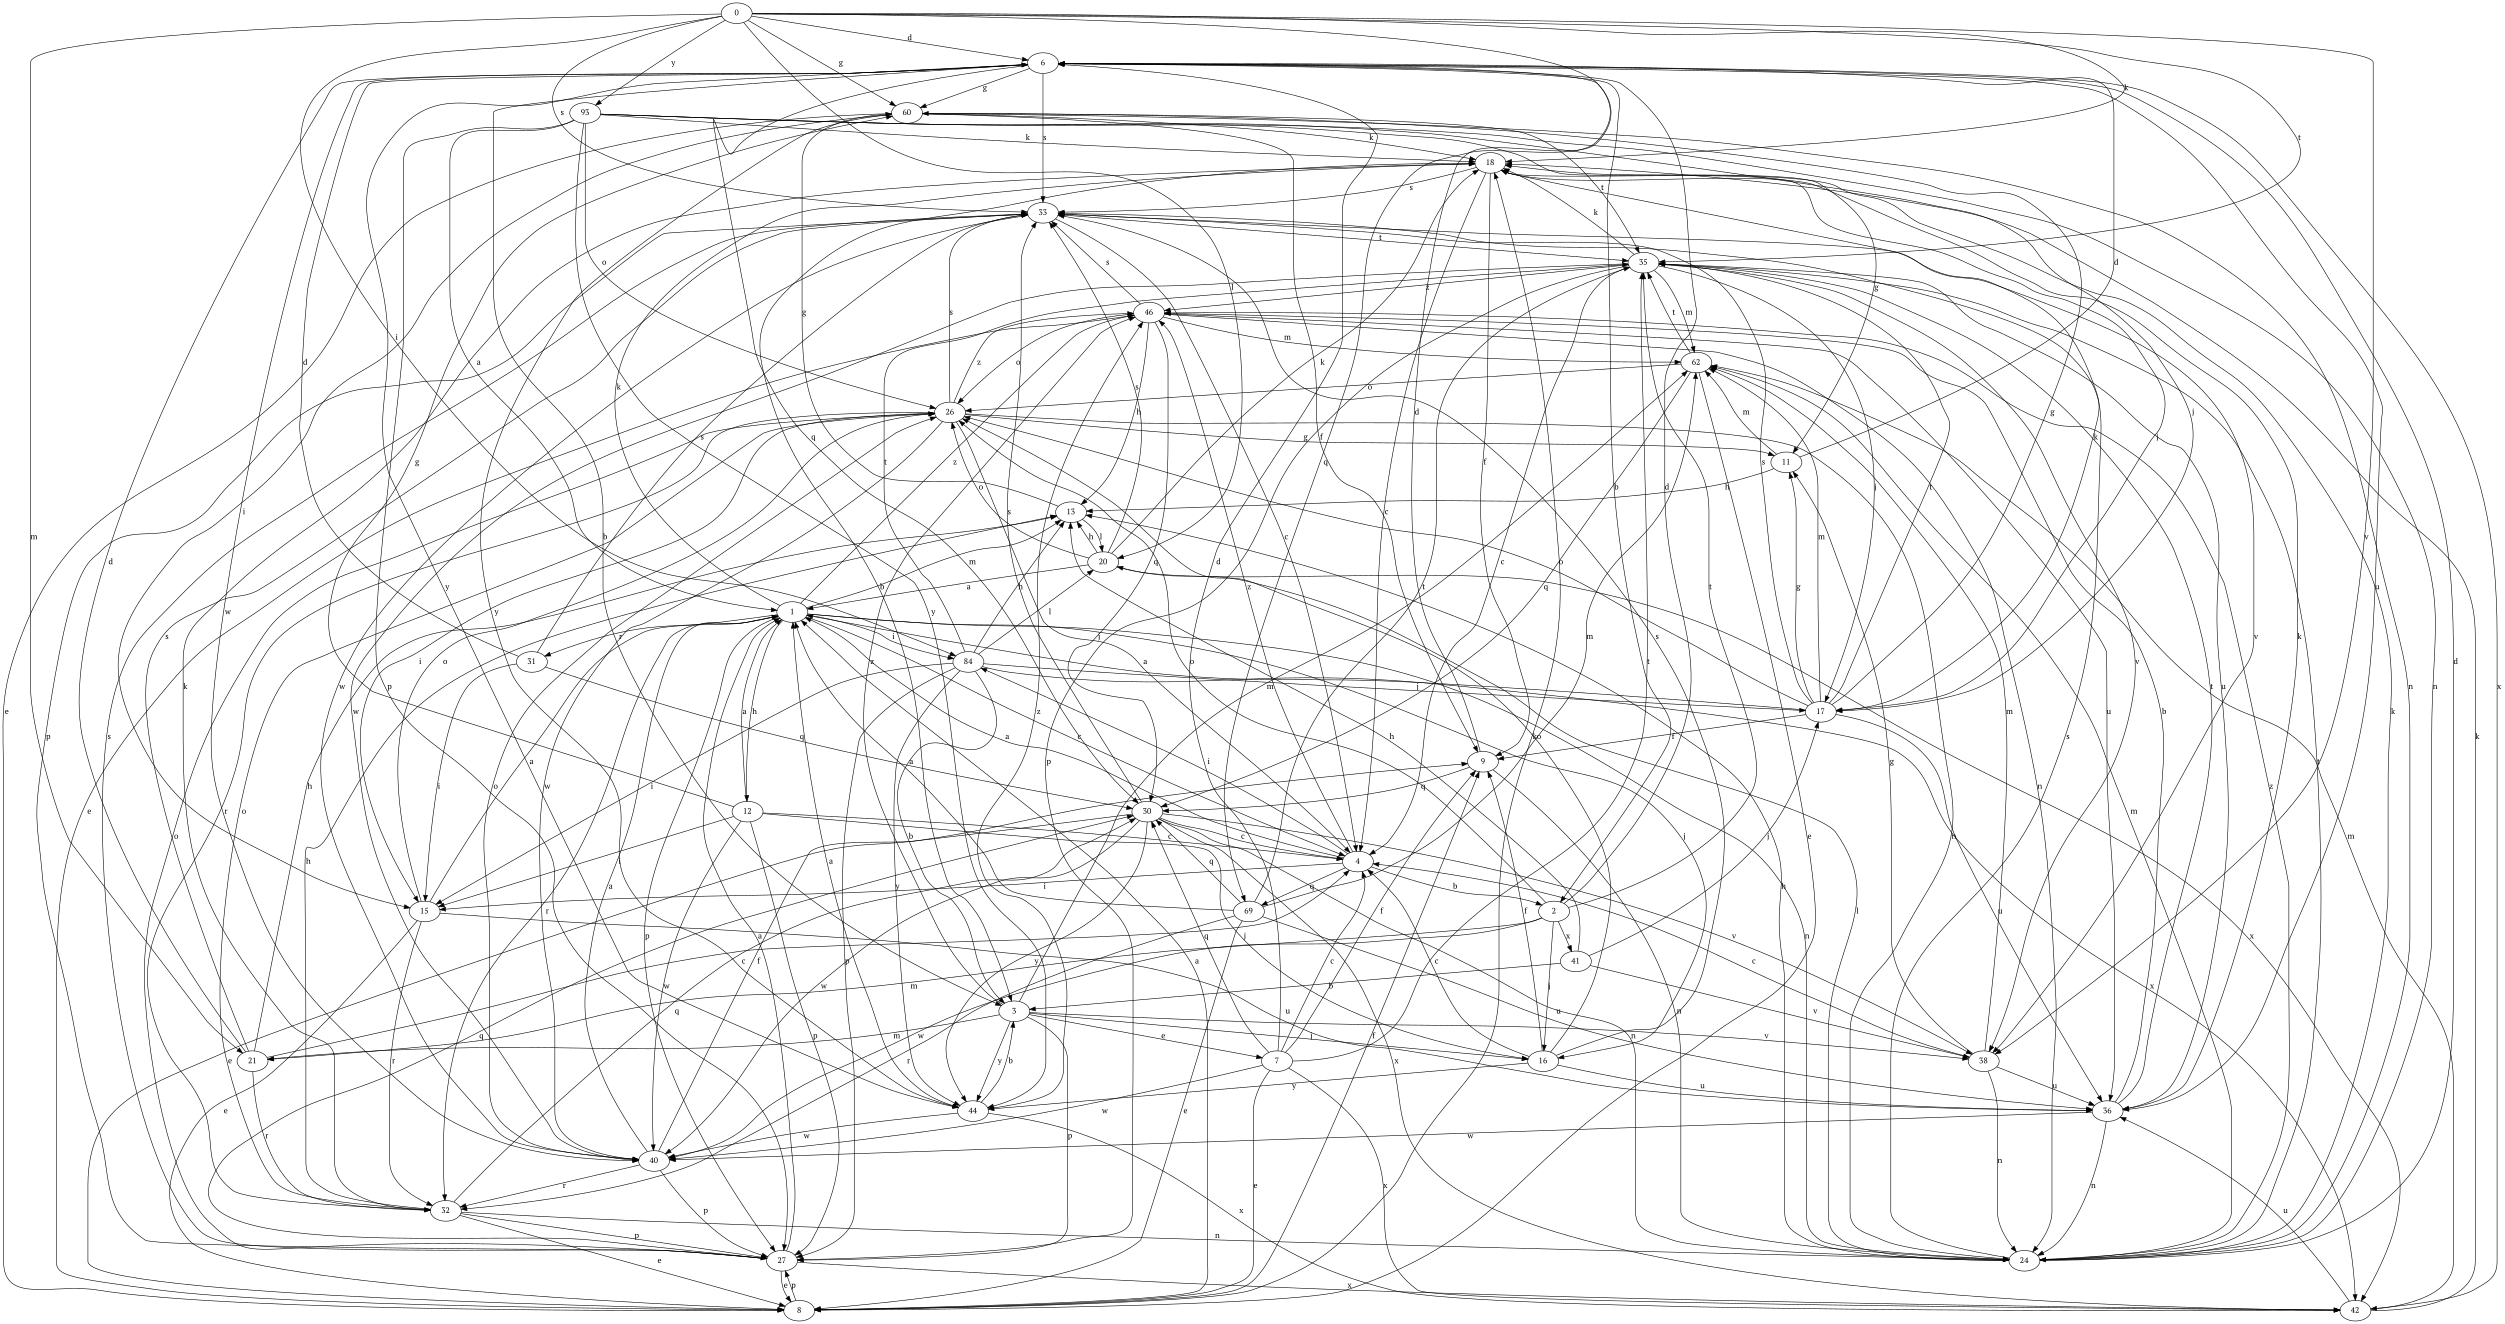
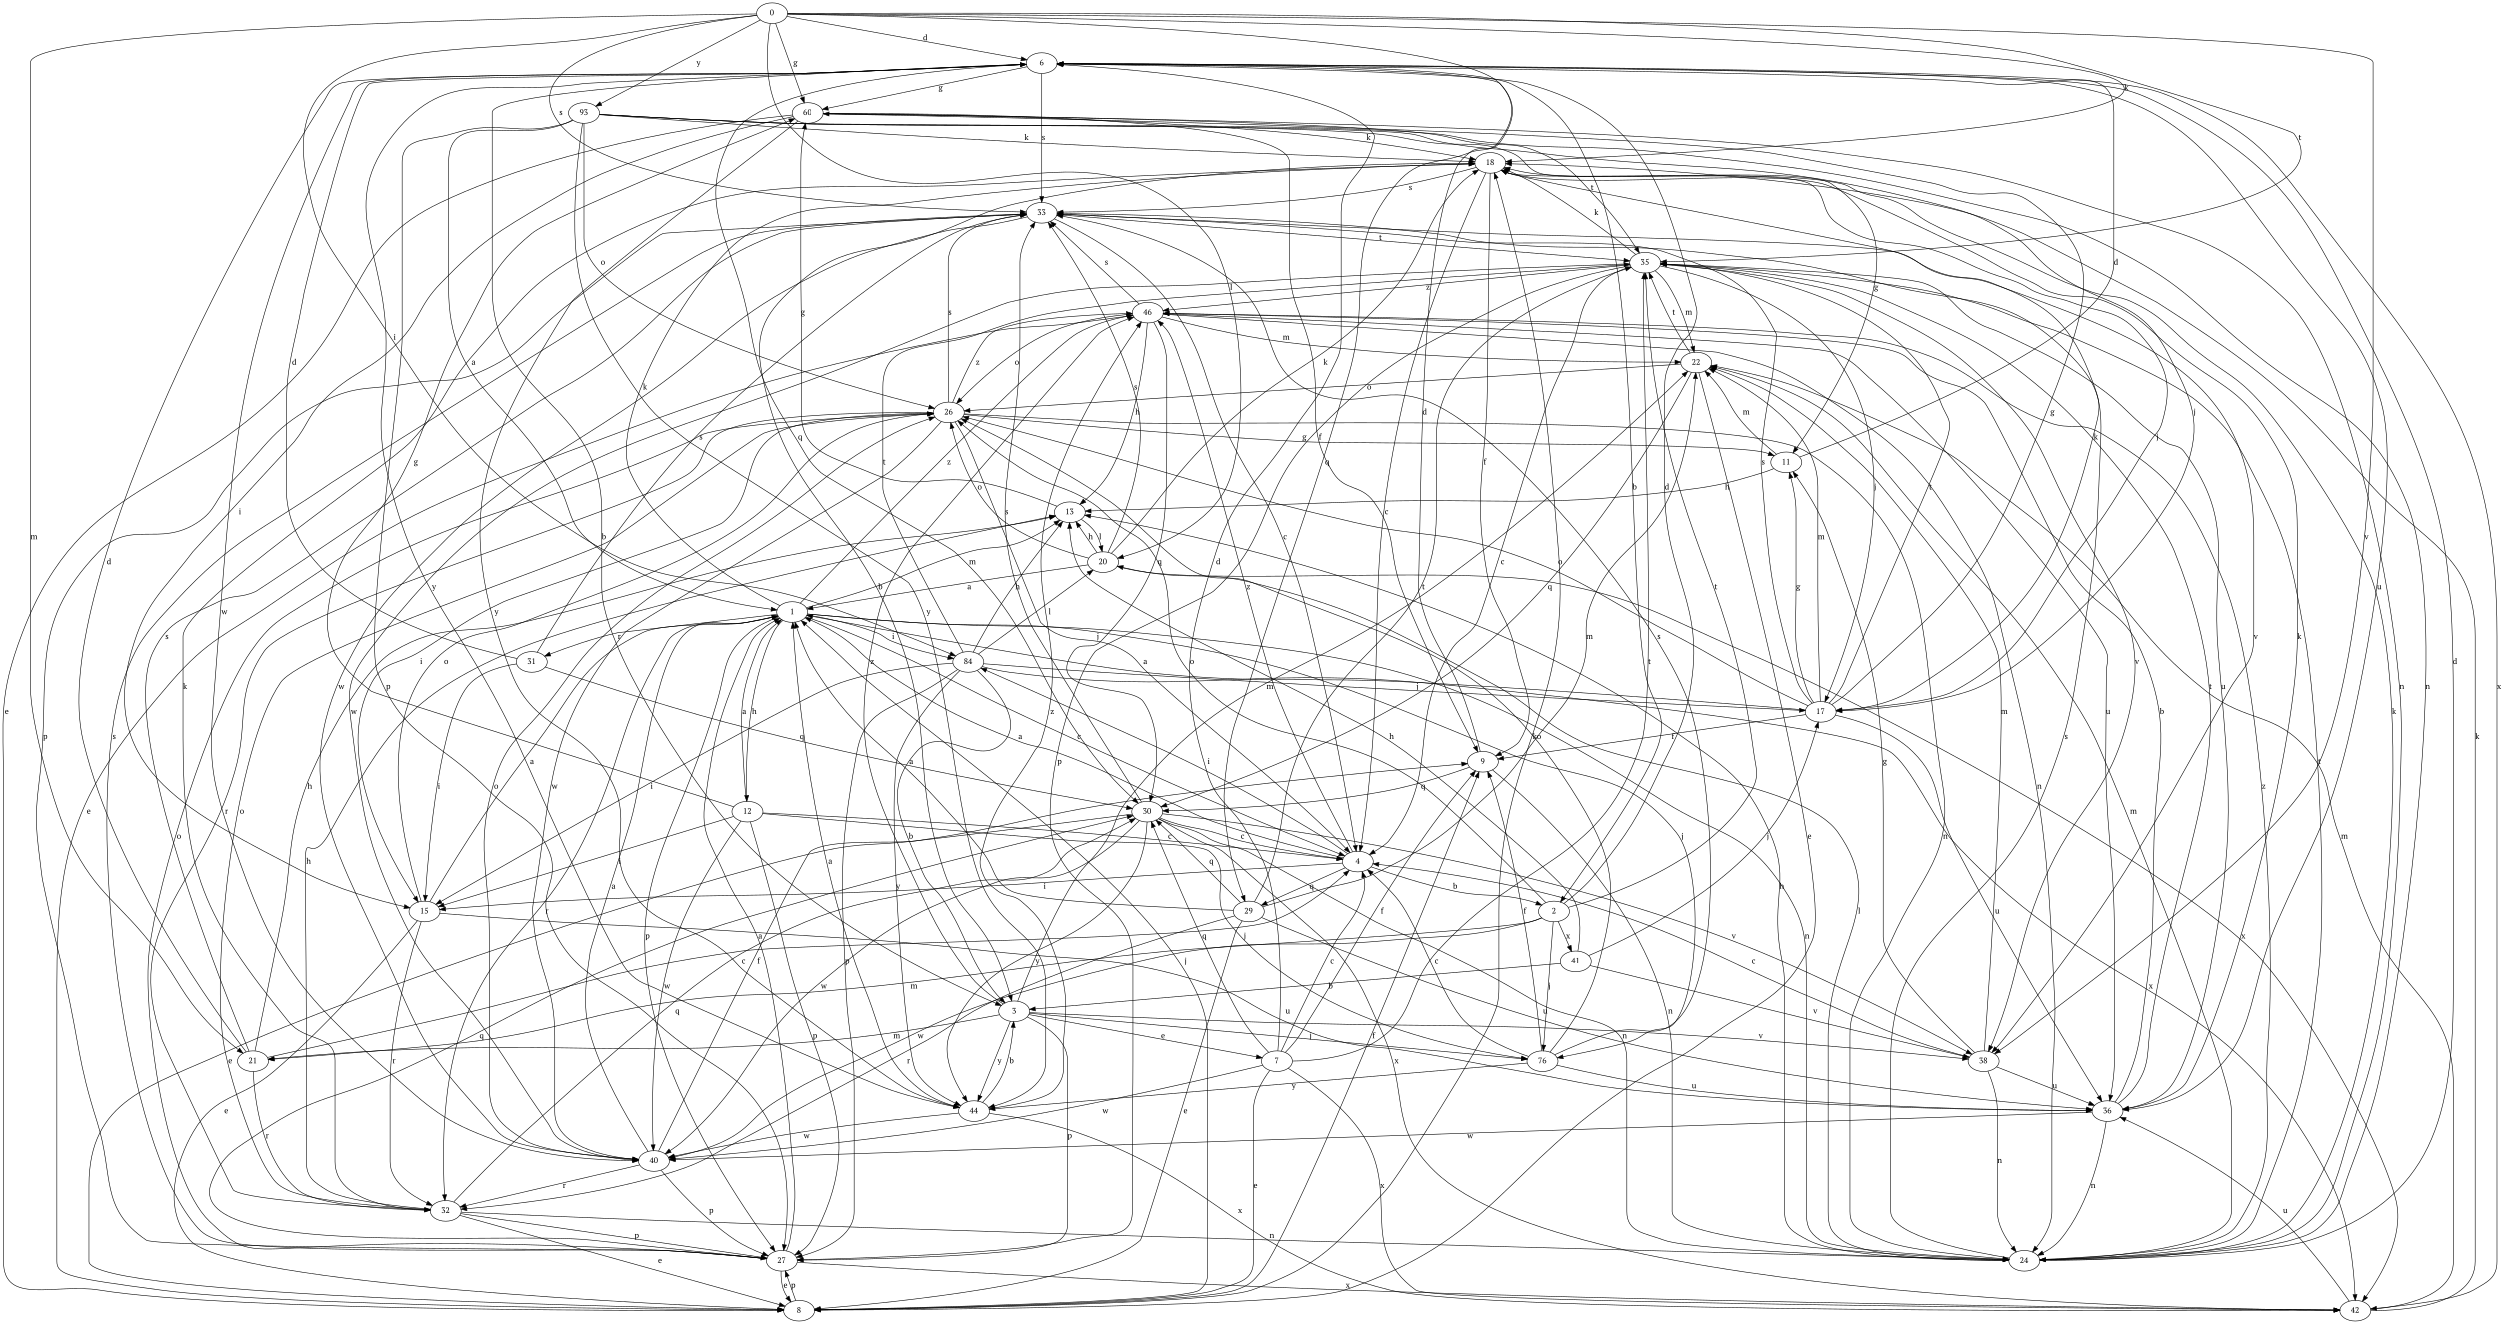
node "62": label "62" -> "22"
node "69": label "69" -> "29"
edge "8" -> "1": label "a" -> "j"
node "16": label "16" -> "76"
